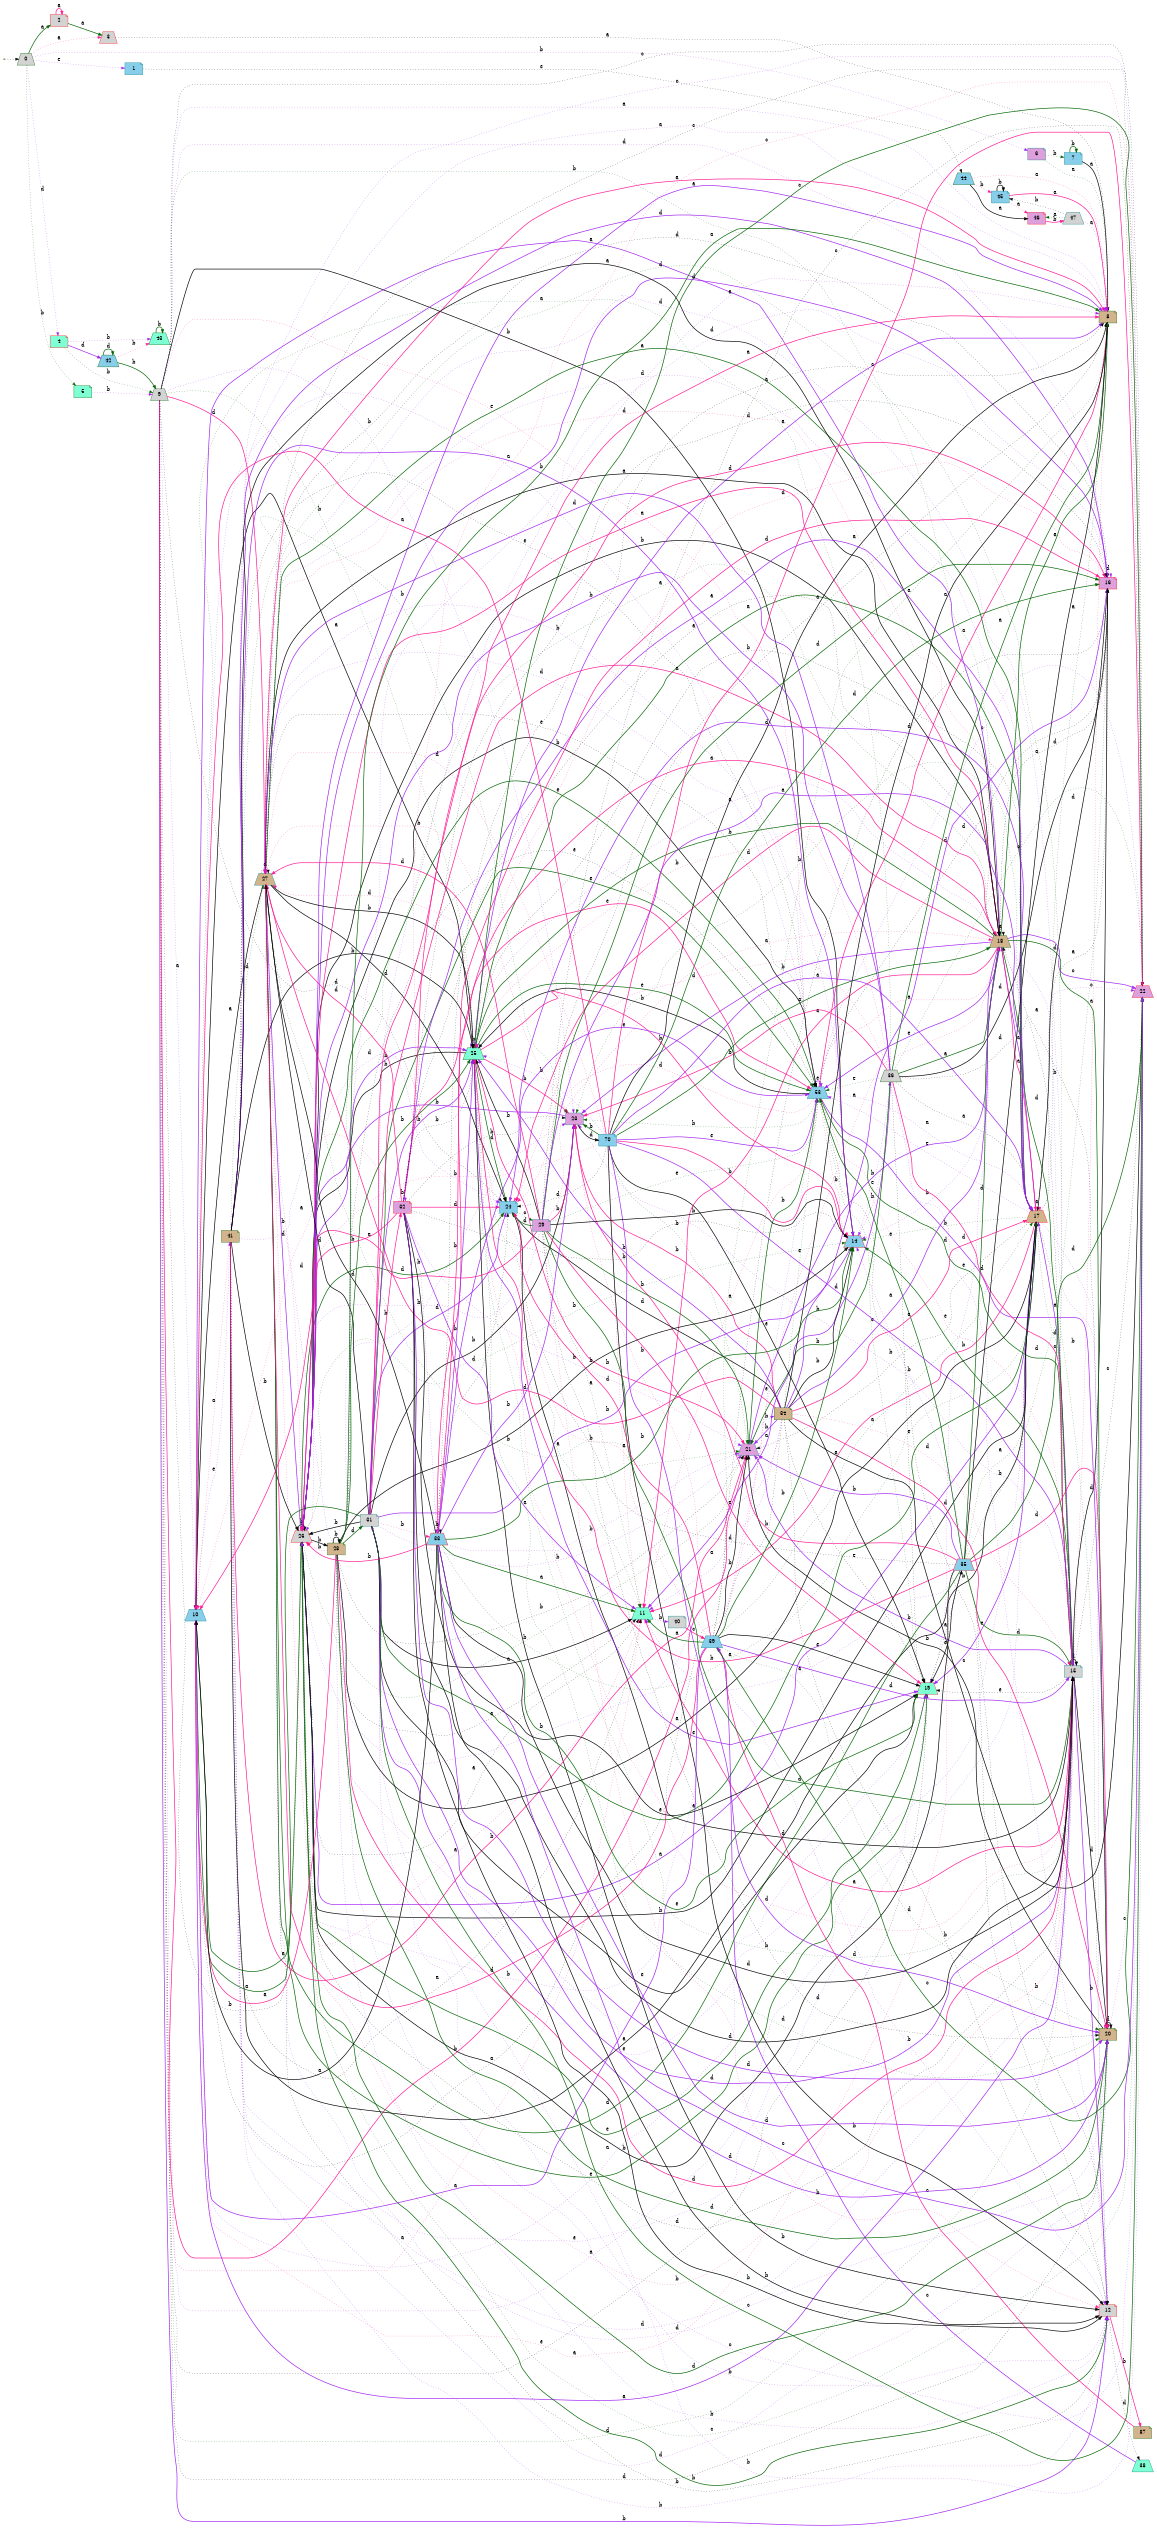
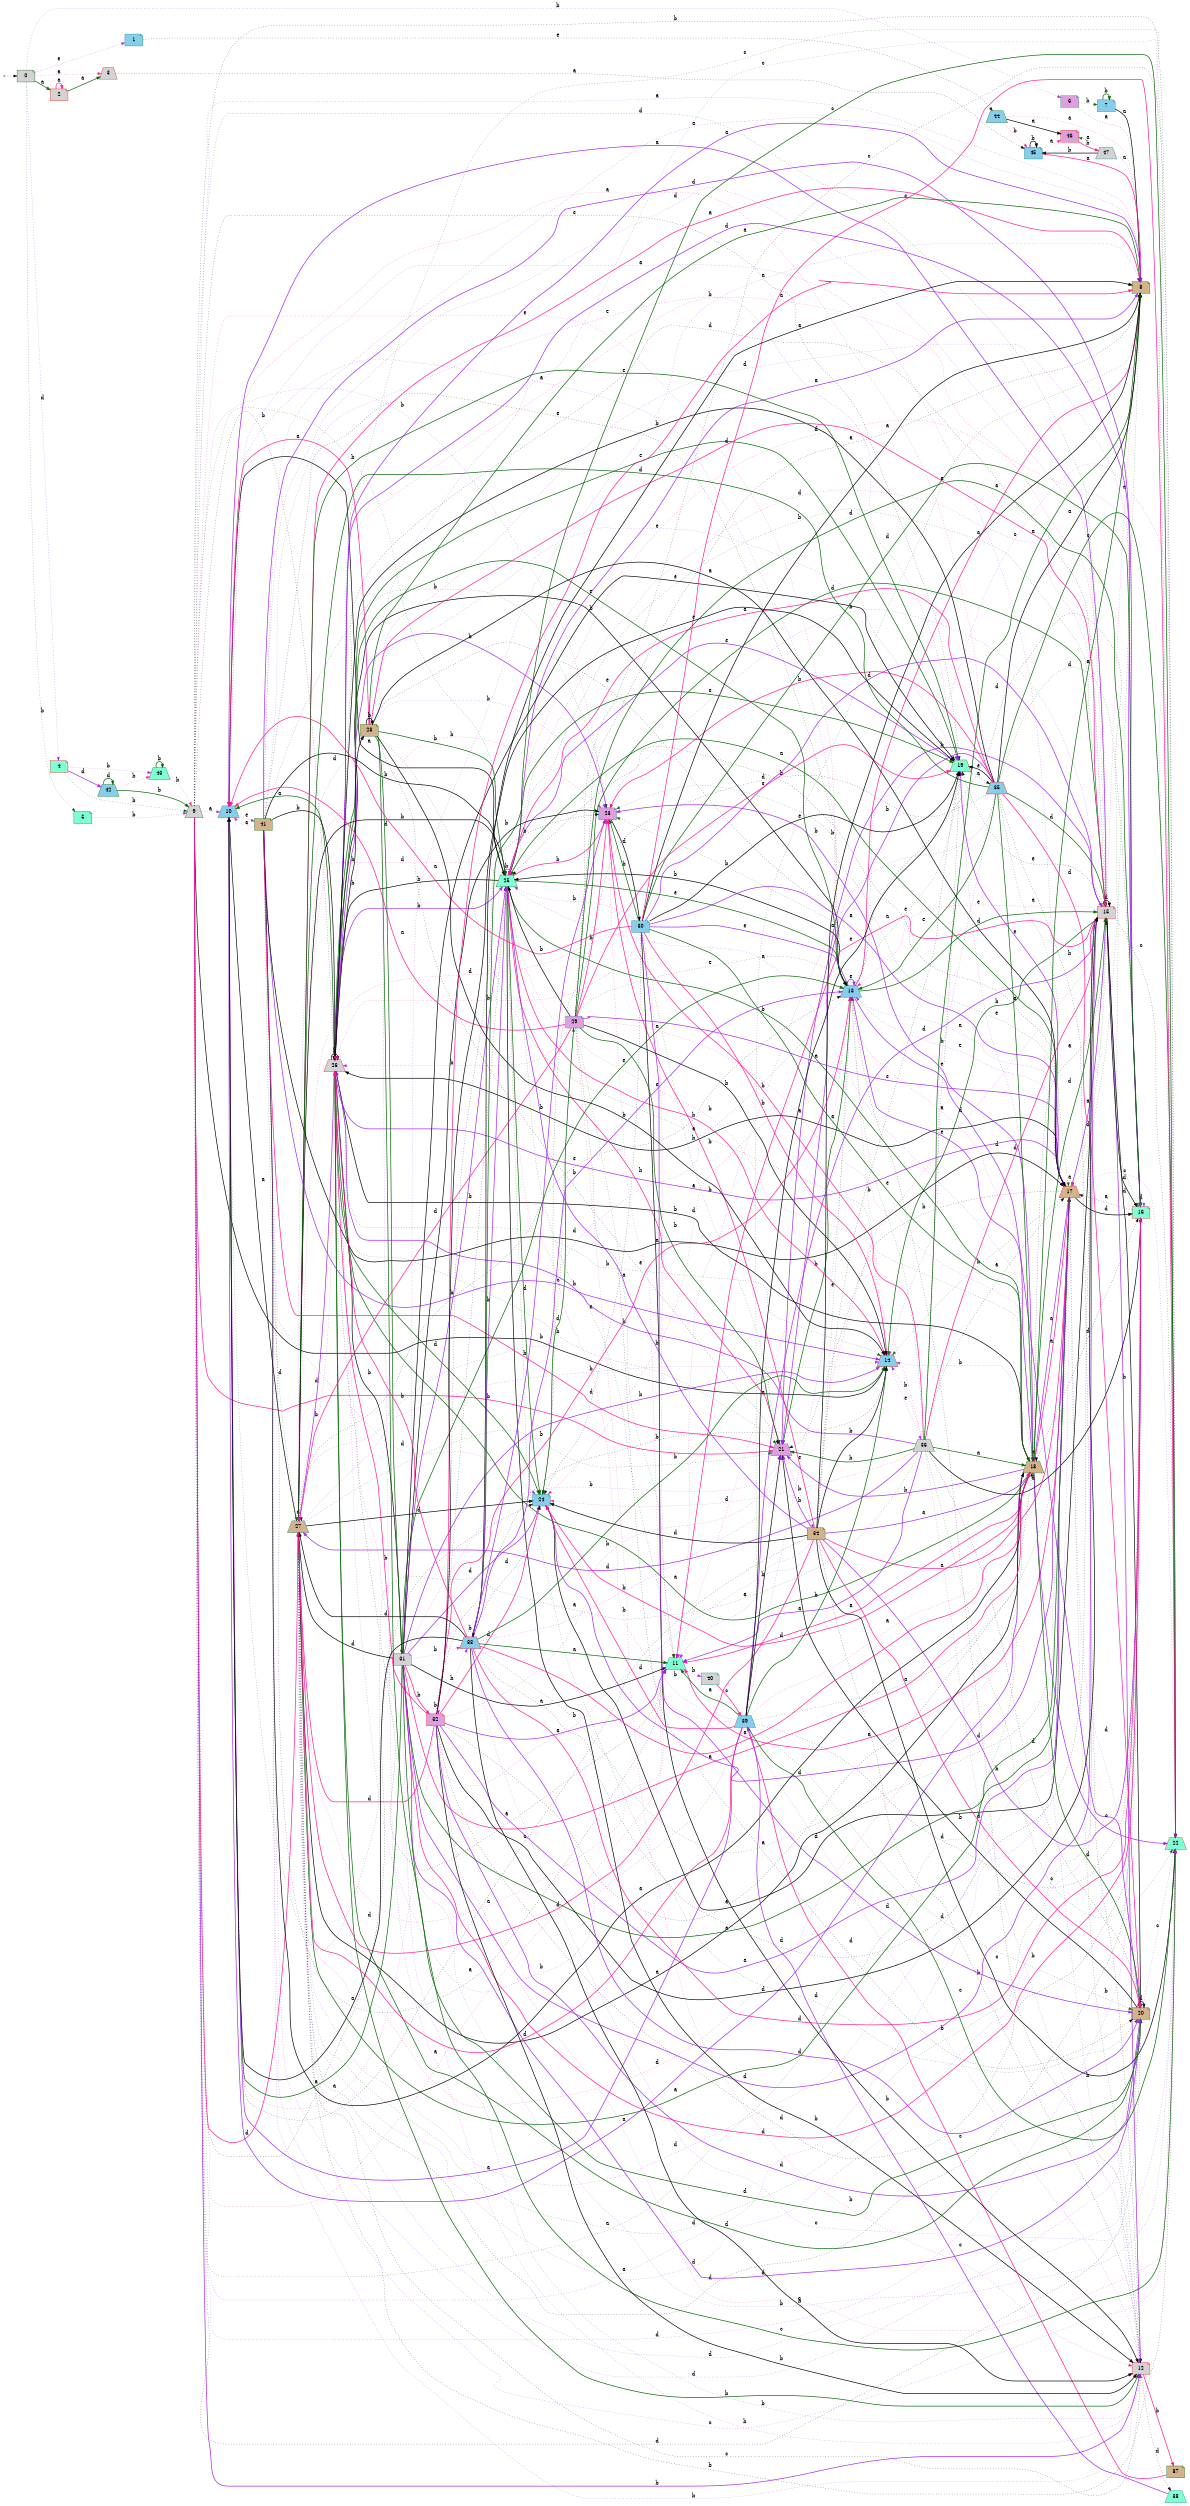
edge "3" -> "8": now "3" -> "45"
edge "9" -> "22": label "c" -> "b"
node "0": shape trapezium -> note
edge "9" -> "18": label "b" -> "a"
edge "47" -> "45": style dotted -> bold
node "16": fillcolor plum -> aquamarine
edge "26" -> "18": color deeppink -> darkgreen
edge "33" -> "8": style dotted -> bold
edge "43" -> "9": added, label "b"
node "22": fillcolor plum -> aquamarine
node "53": label "53" -> "13"
node "70": label "70" -> "30"
edge "35" -> "18": label "d" -> "a"
edge "23" -> "26": reversed
edge "35" -> "25": label "b" -> "a"
node "15": color teal -> red
edge "28" -> "11": removed, label "a"
edge "33" -> "15": style bold -> dotted
edge "33" -> "22": style bold -> dotted
